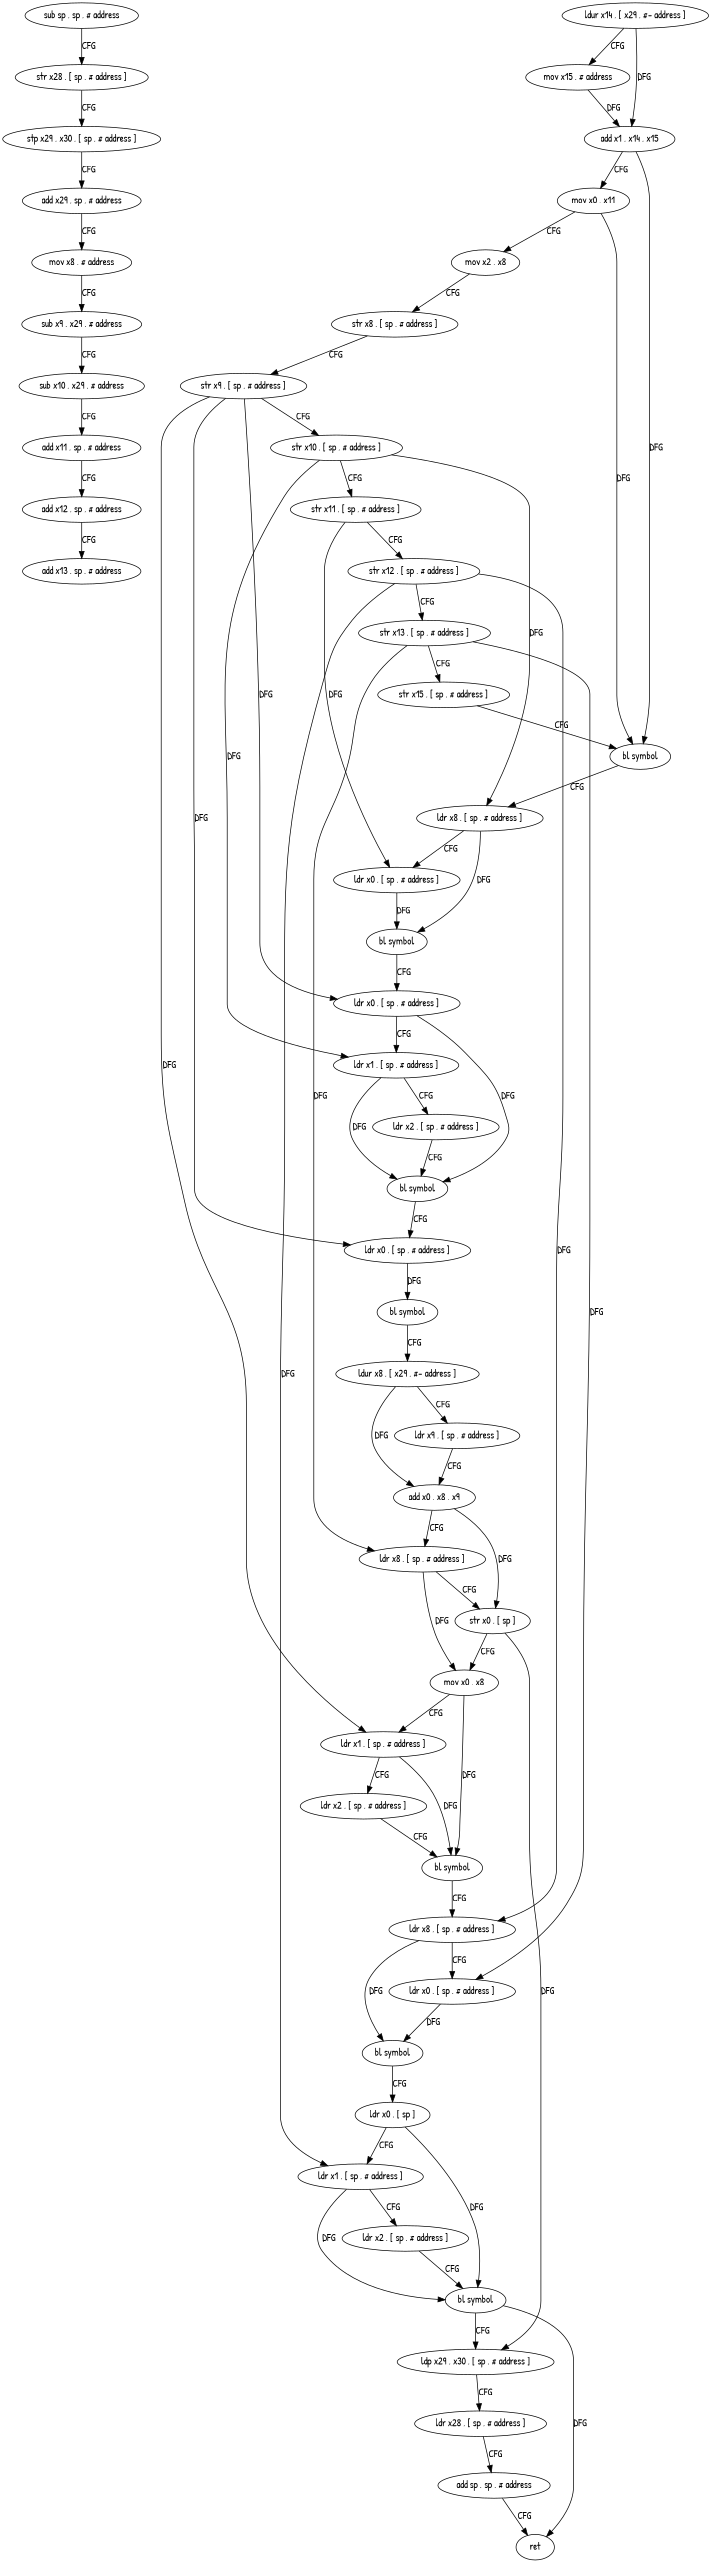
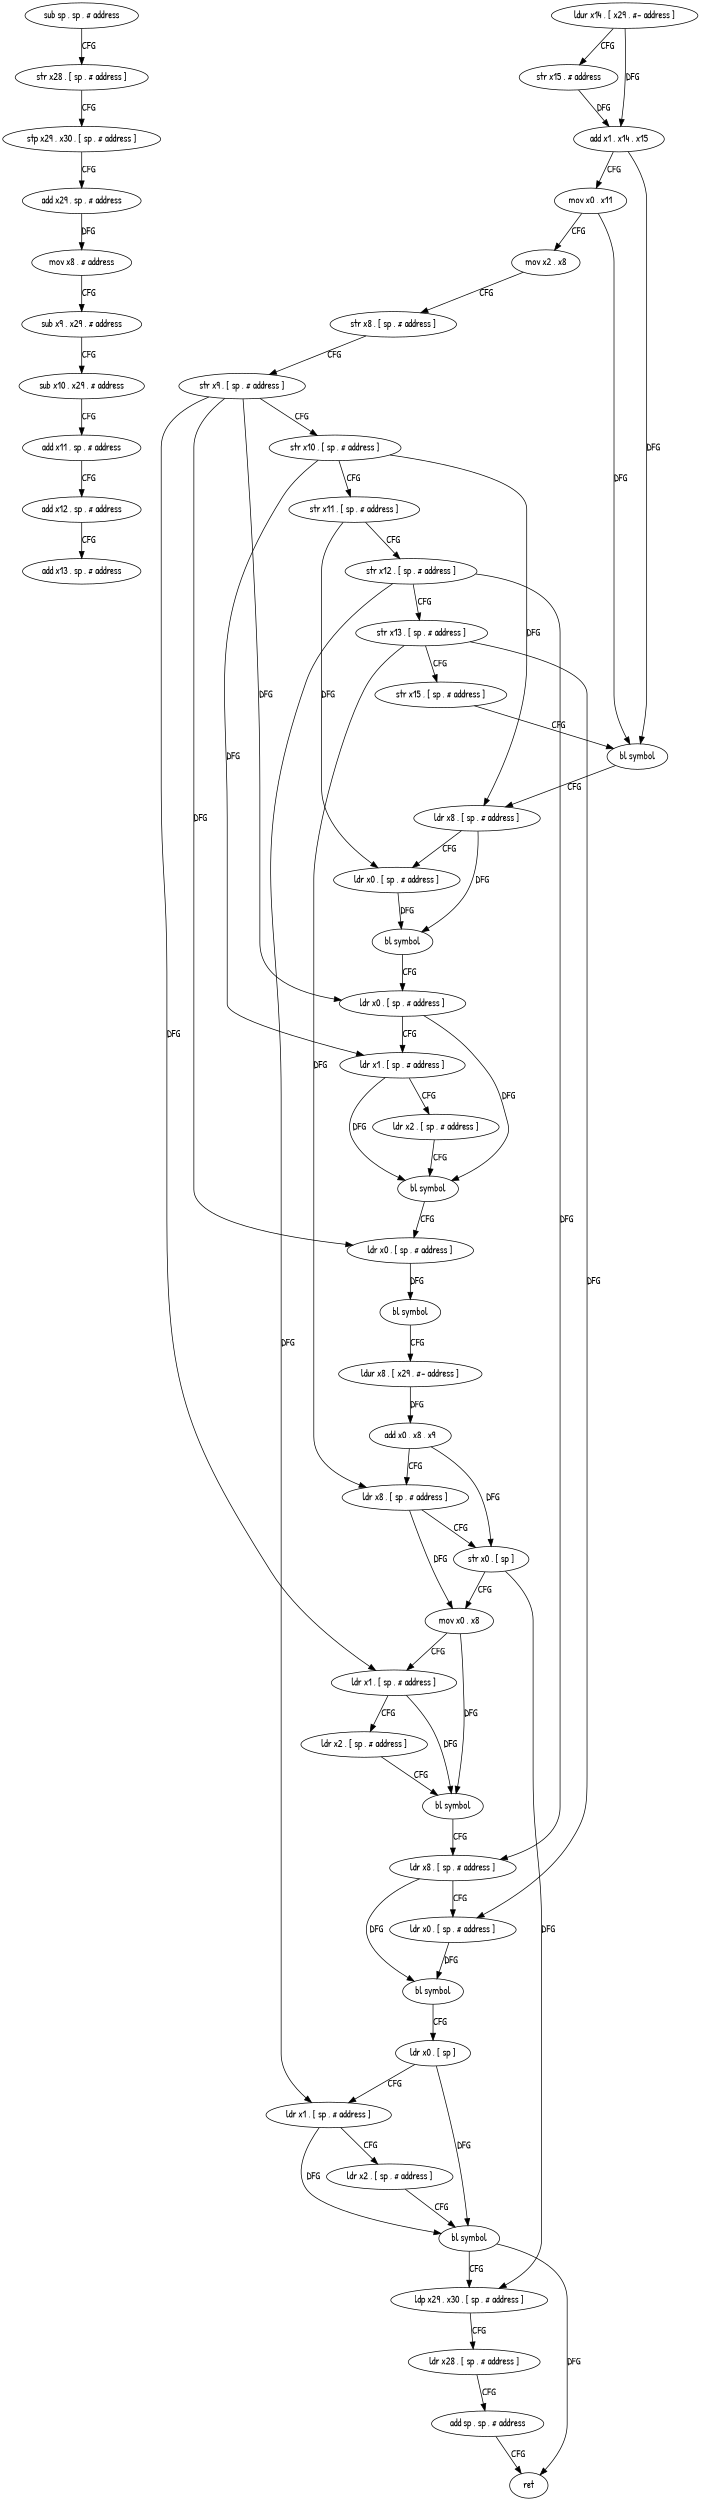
node "mov x15 , # address": label "mov x15 , # address" -> "str x15 , # address"
edge "add x29 , sp , # address" -> "mov x8 , # address": label "CFG" -> "DFG"
node "ldr x9 , [ sp , # address ]": removed
